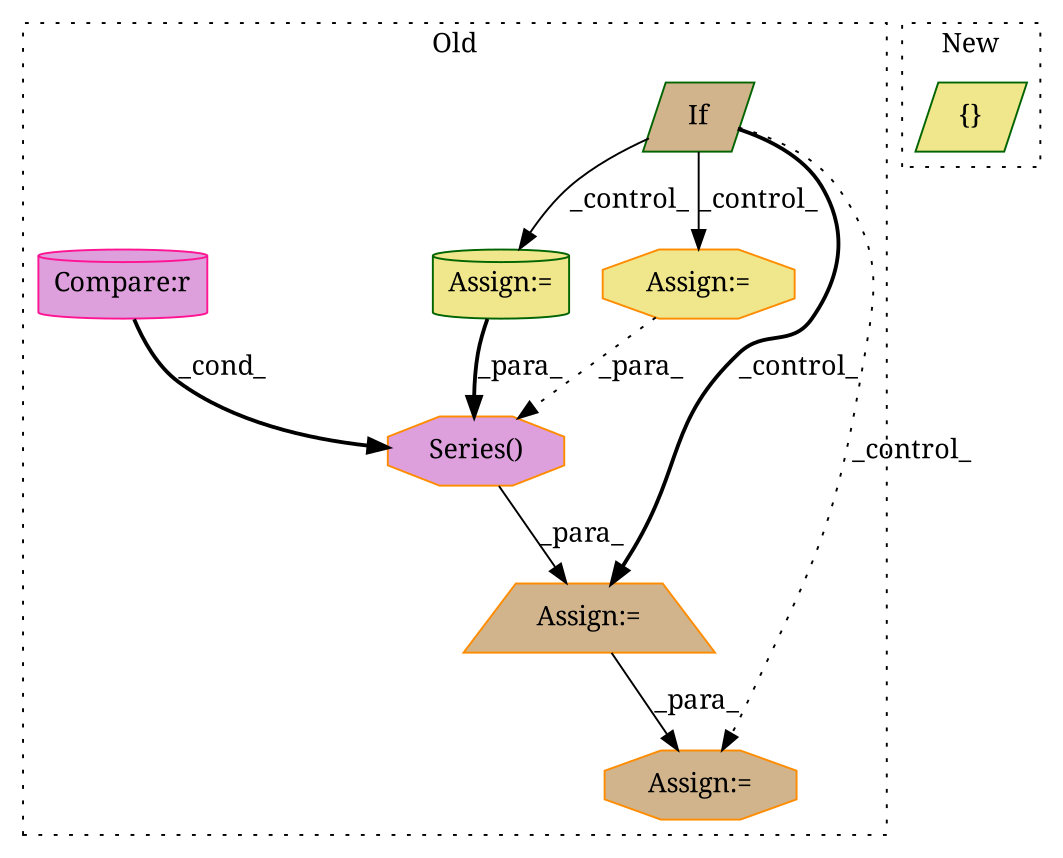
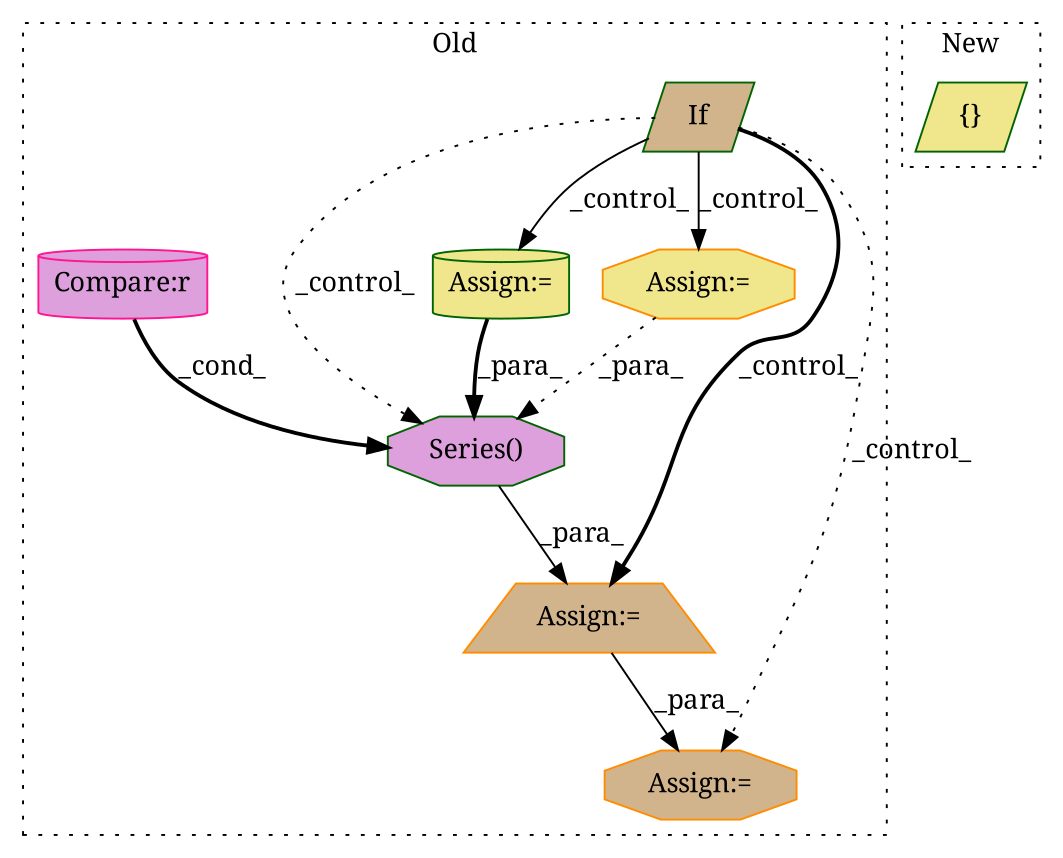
edge "If" -> "Series()": added, label "_control_"
node "Series()": color darkorange -> darkgreen
